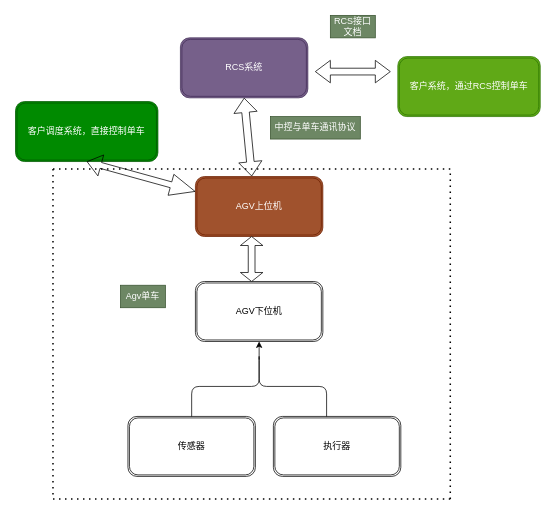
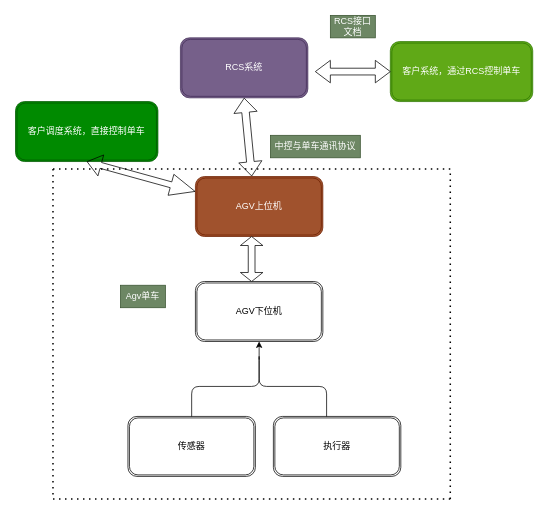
node "客户系统，通过RCS控制单车": moved (469, 87) -> (462, 72)
node "中控与单车通讯协议": moved (315, 128) -> (315, 147)
